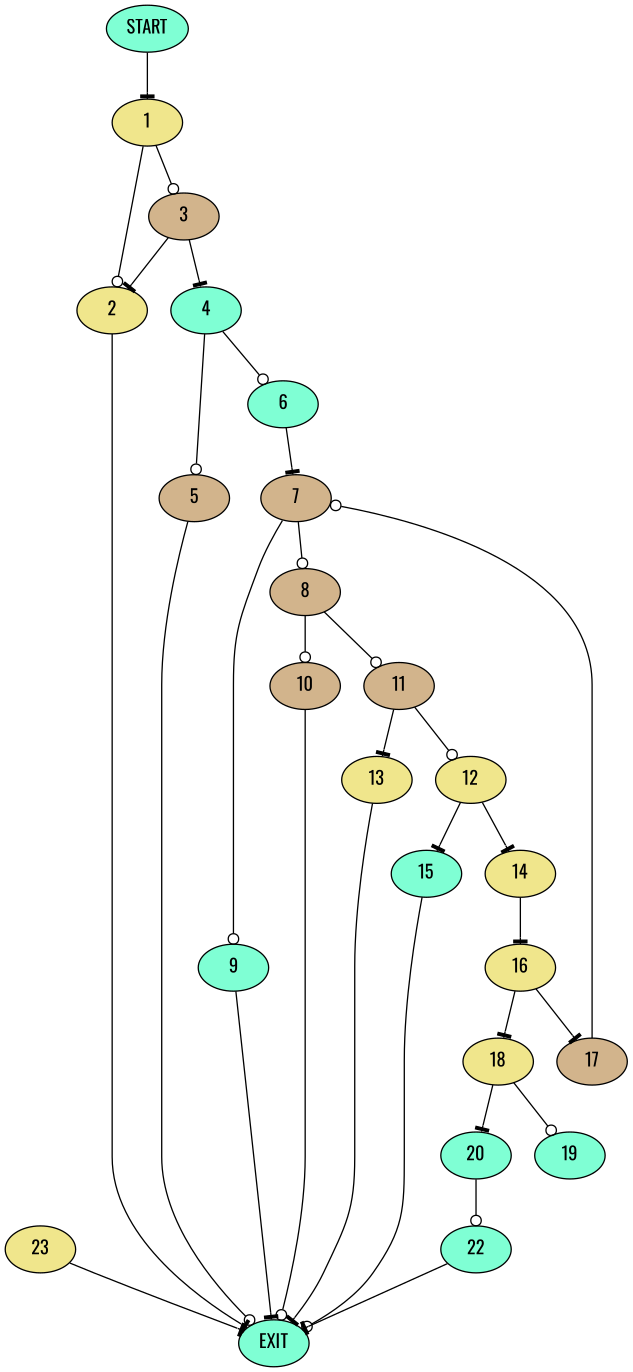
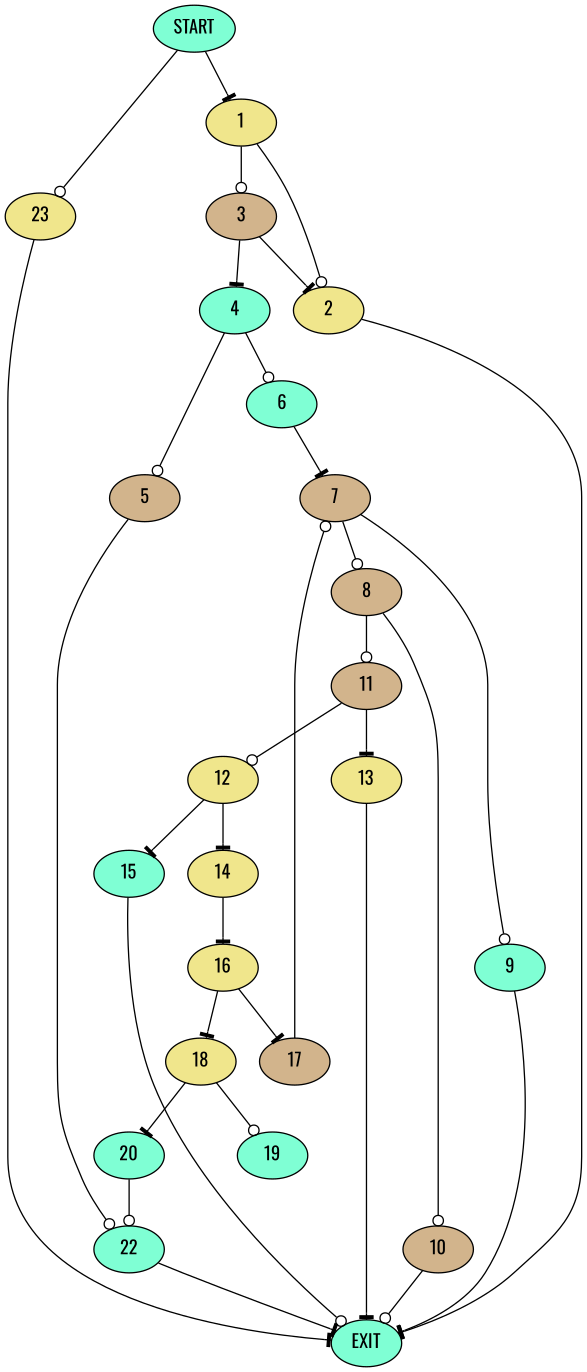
edge "START" -> "23": added
edge "5" -> "EXIT": now "5" -> "22"
